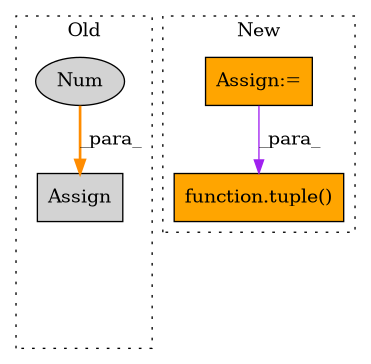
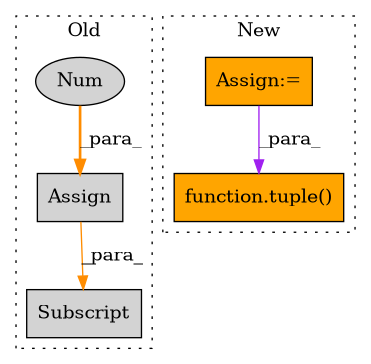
node "Subscript": added
